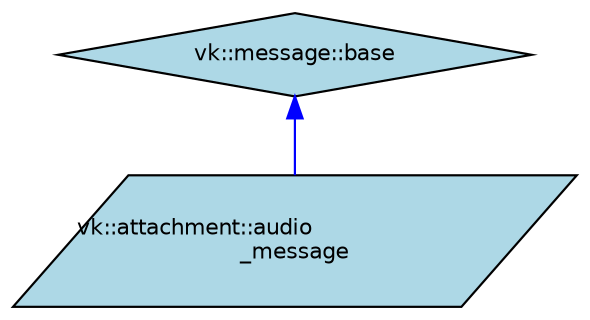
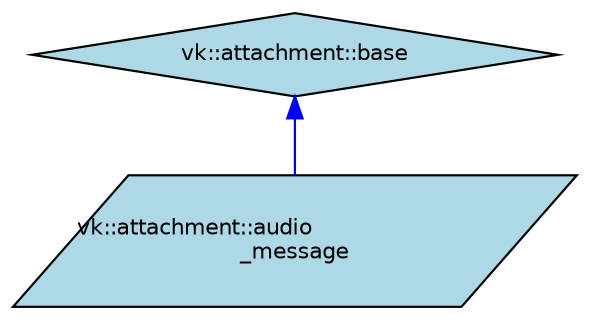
node "vk::message::base": label "vk::message::base" -> "vk::attachment::base"
